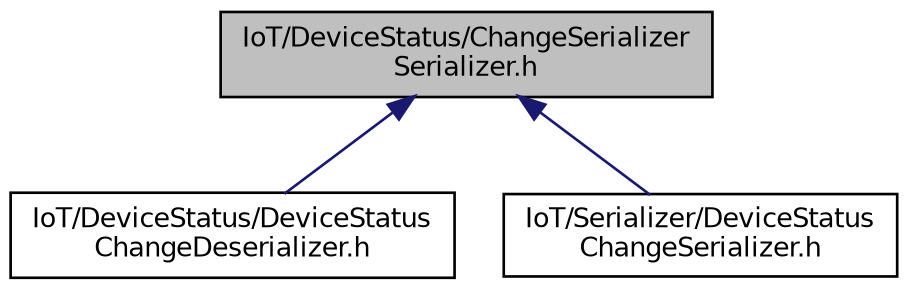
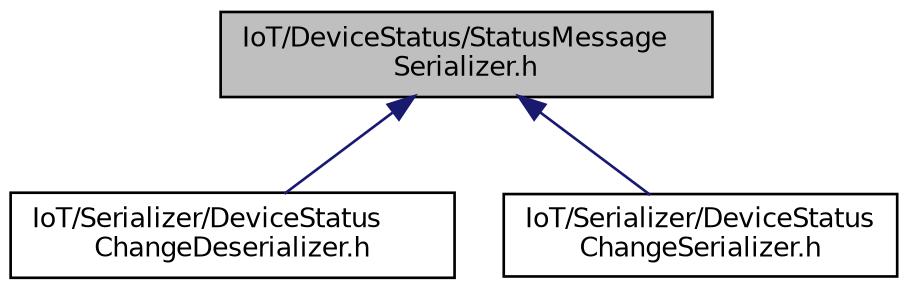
node "IoT/DeviceStatus/ChangeSerializer Serializer.h": label "IoT/DeviceStatus/ChangeSerializer Serializer.h" -> "IoT/DeviceStatus/StatusMessage Serializer.h"
node "IoT/DeviceStatus/DeviceStatus ChangeDeserializer.h": label "IoT/DeviceStatus/DeviceStatus ChangeDeserializer.h" -> "IoT/Serializer/DeviceStatus ChangeDeserializer.h"
